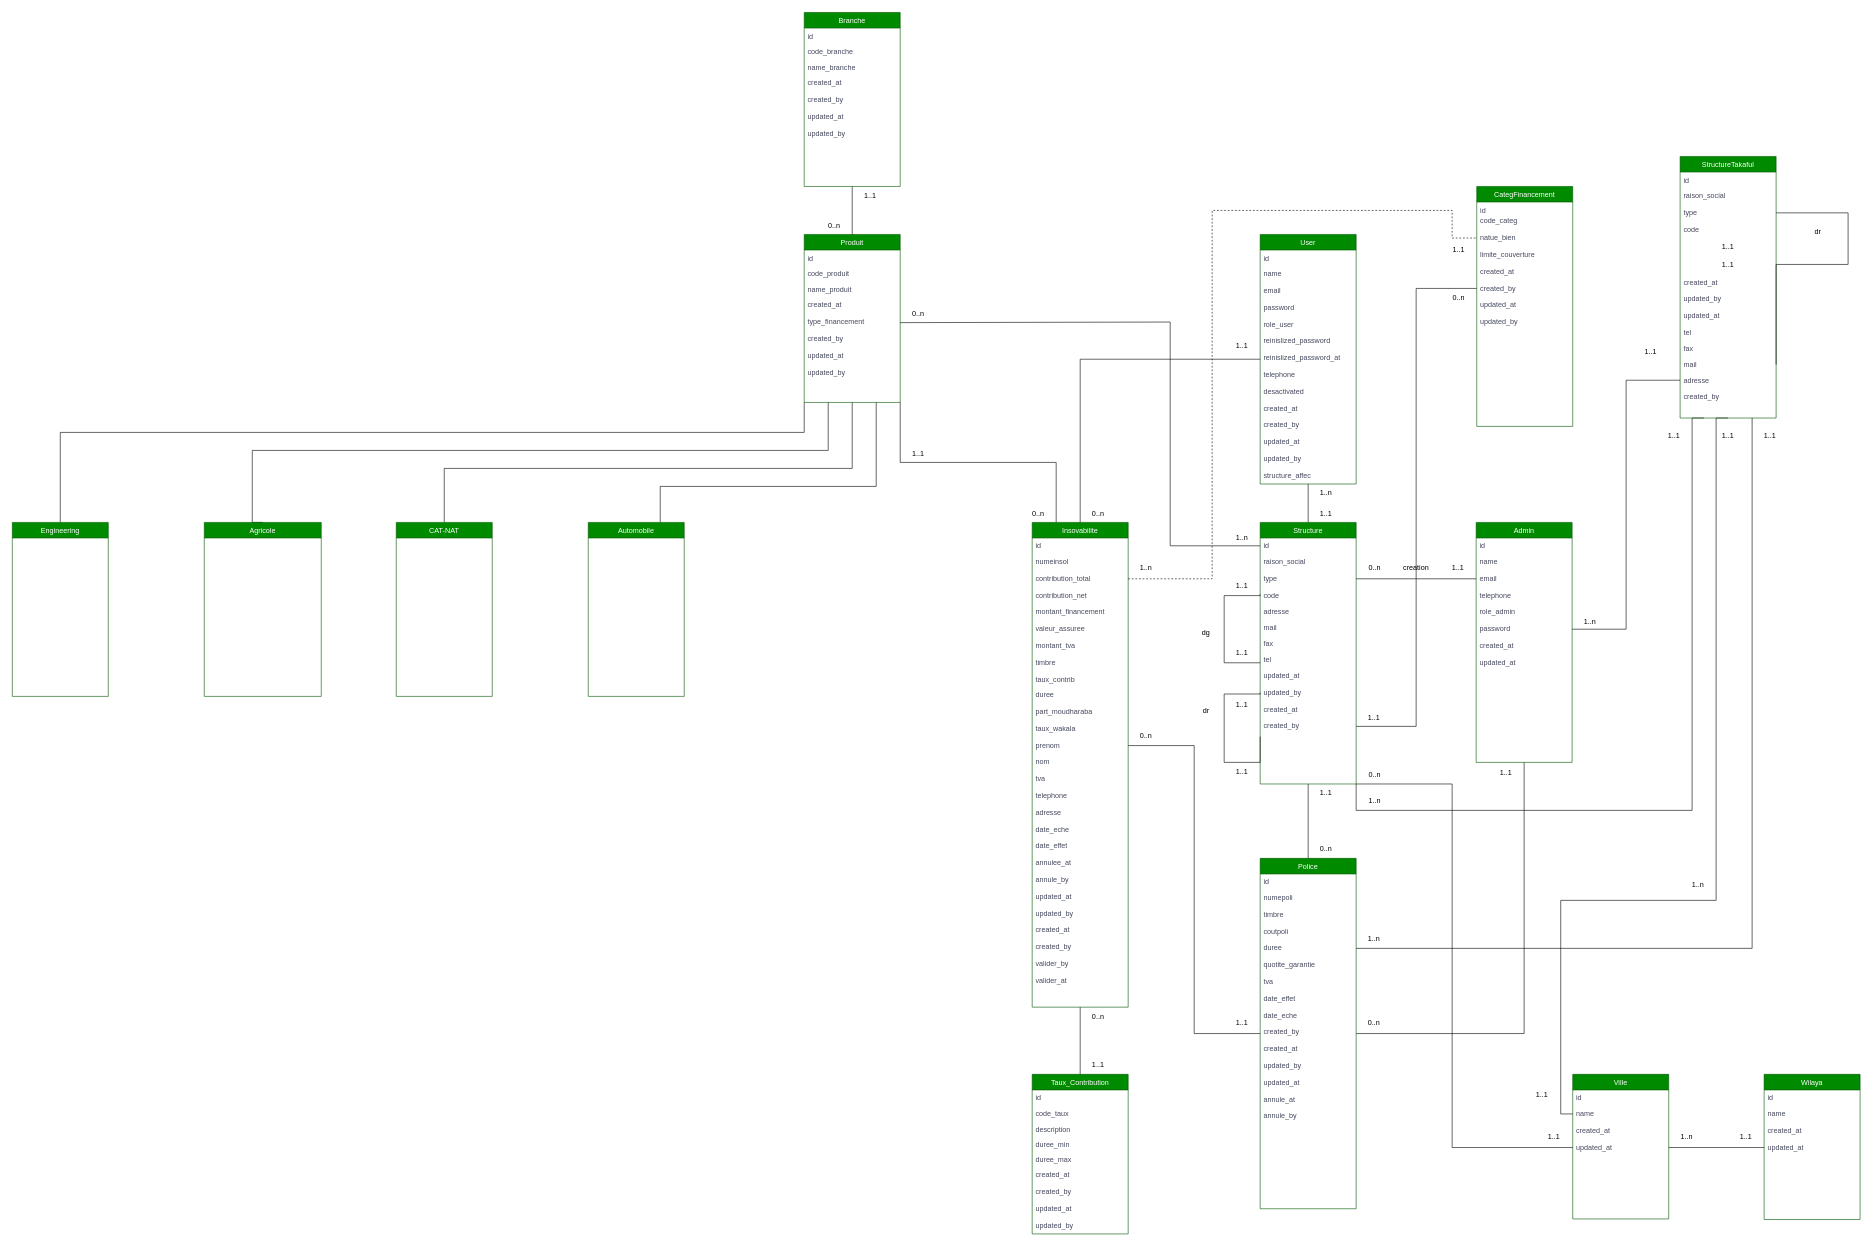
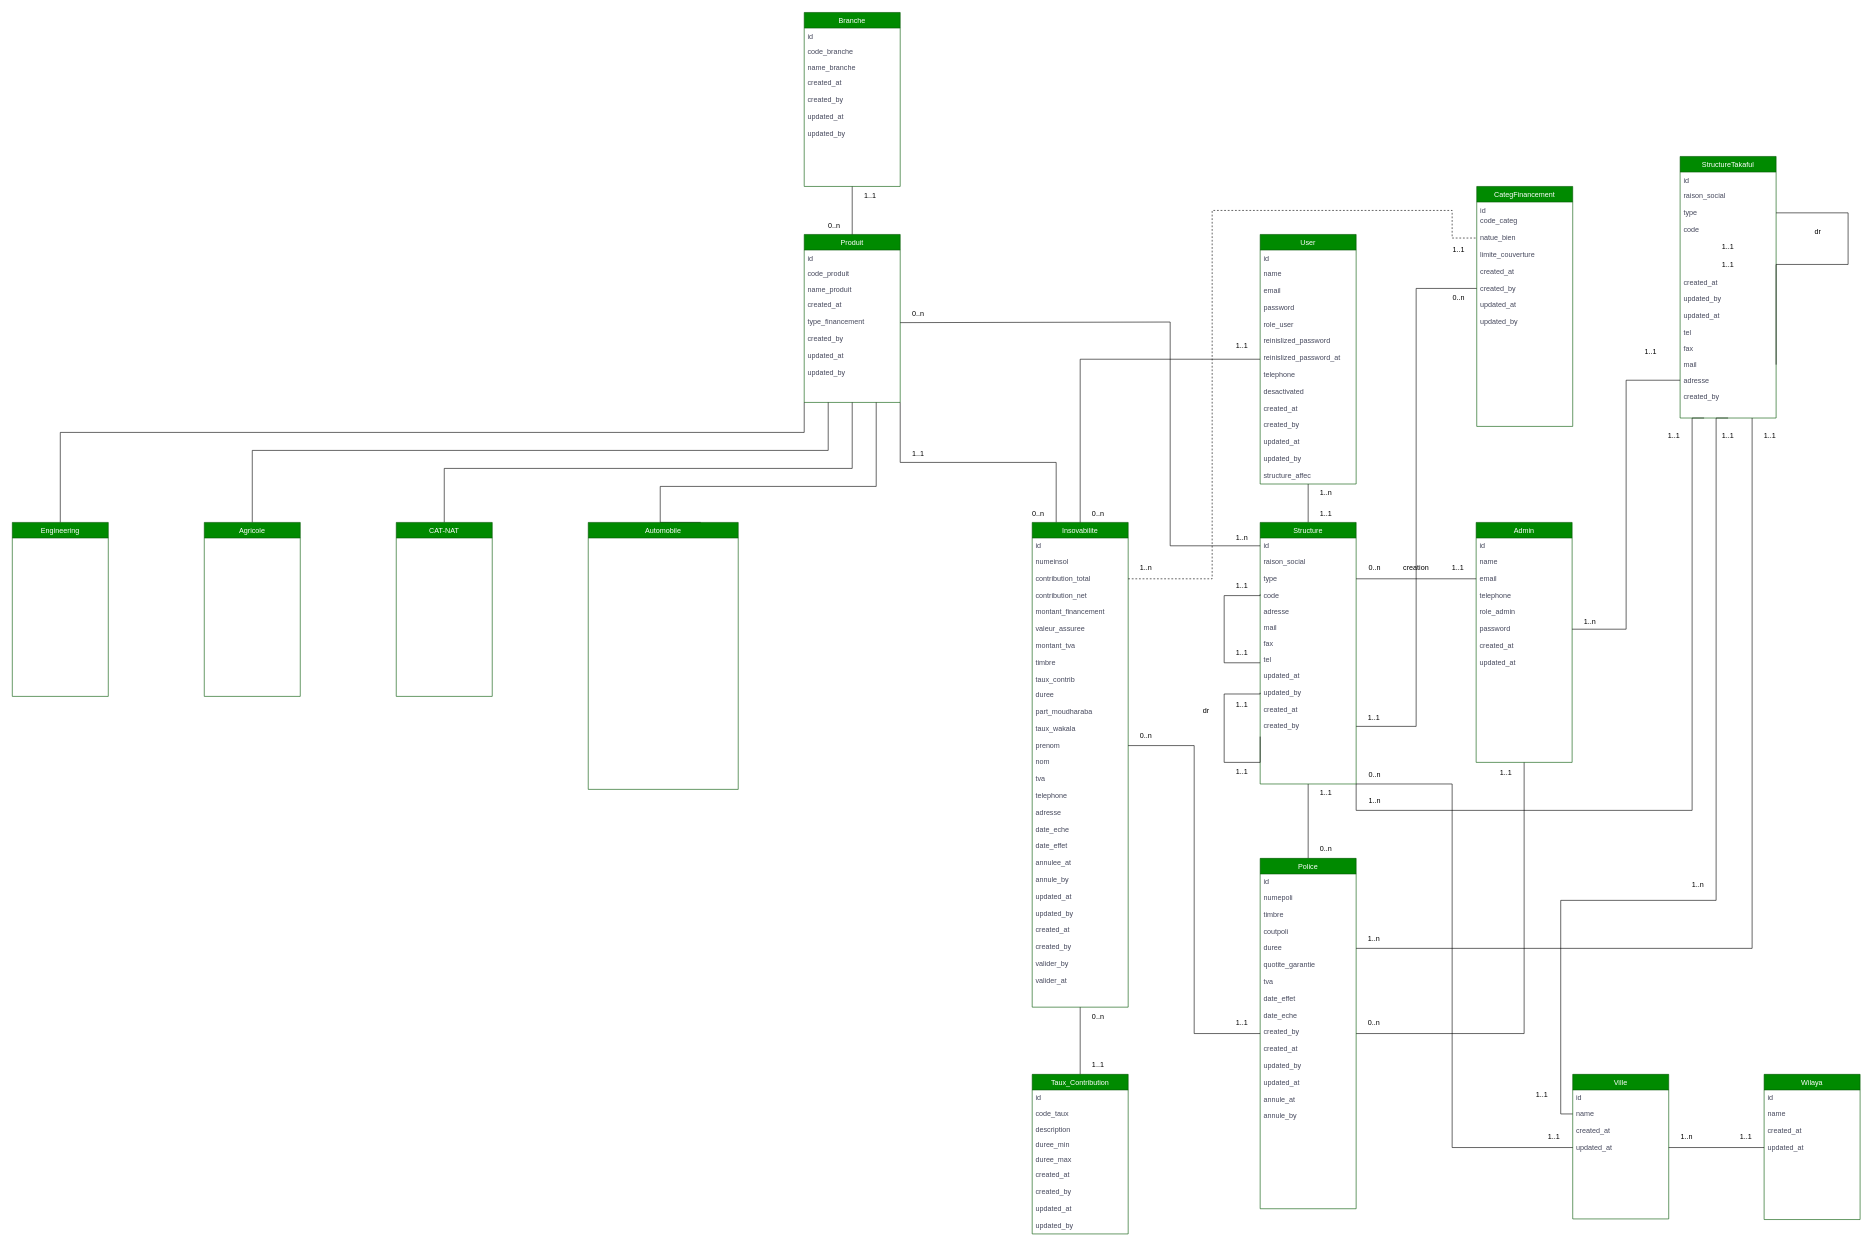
node "Agricole": size 117x174 -> 96x174
node "Automobile": size 96x174 -> 150x267
node "dg": removed
